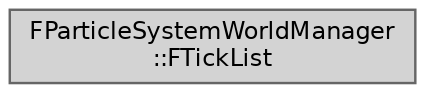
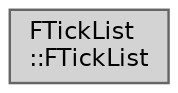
node "FParticleSystemWorldManager ::FTickList": label "FParticleSystemWorldManager ::FTickList" -> "FTickList ::FTickList"
